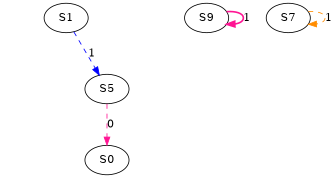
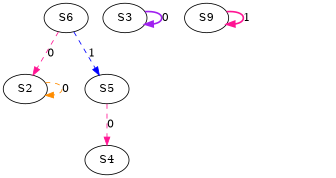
node "S1": label "S1" -> "S6"
node "S3": added
node "S7": removed
node "S2": added
node "S0": label "S0" -> "S4"
